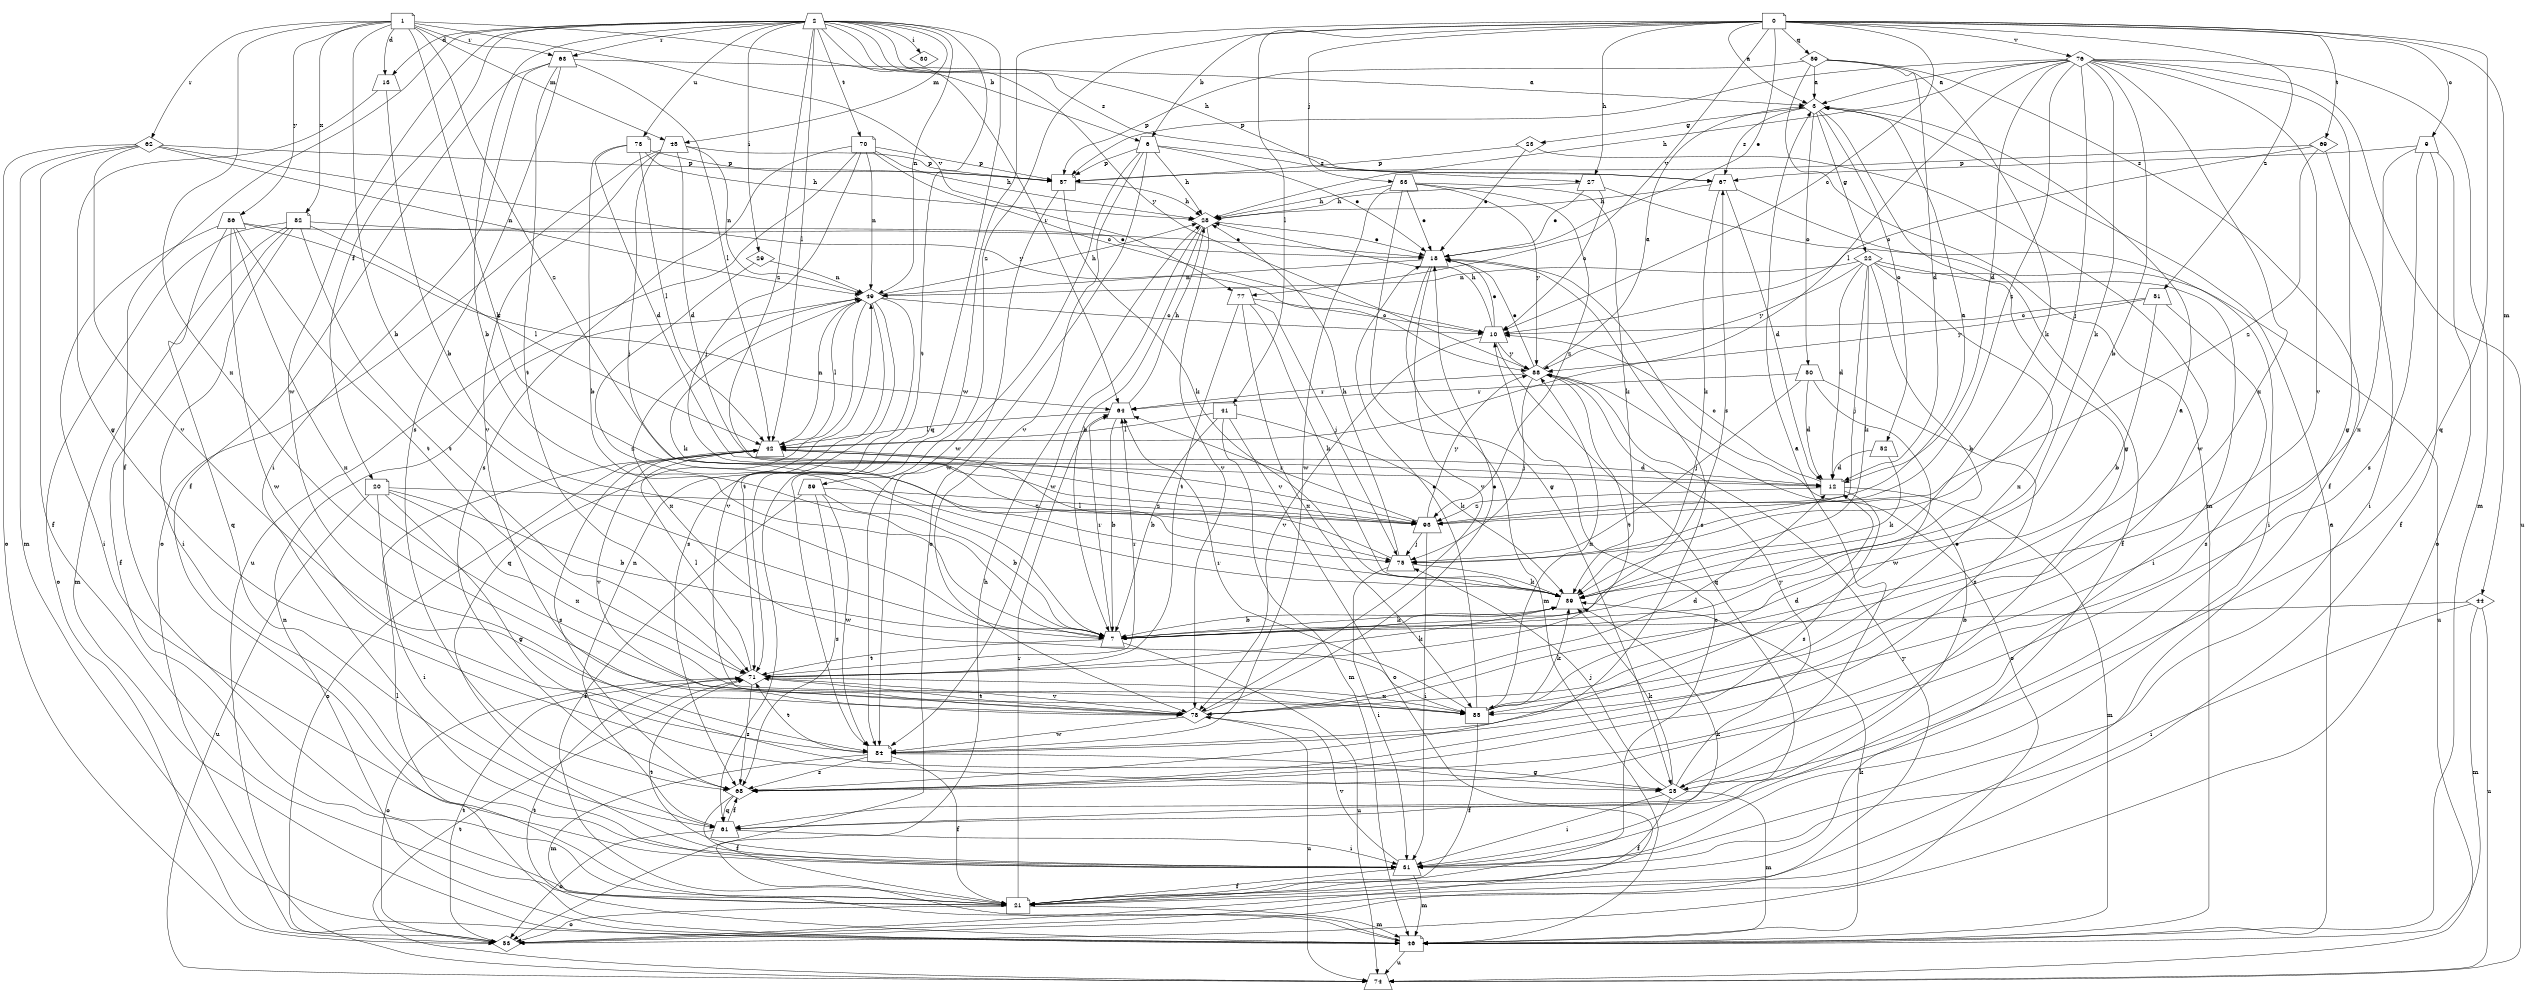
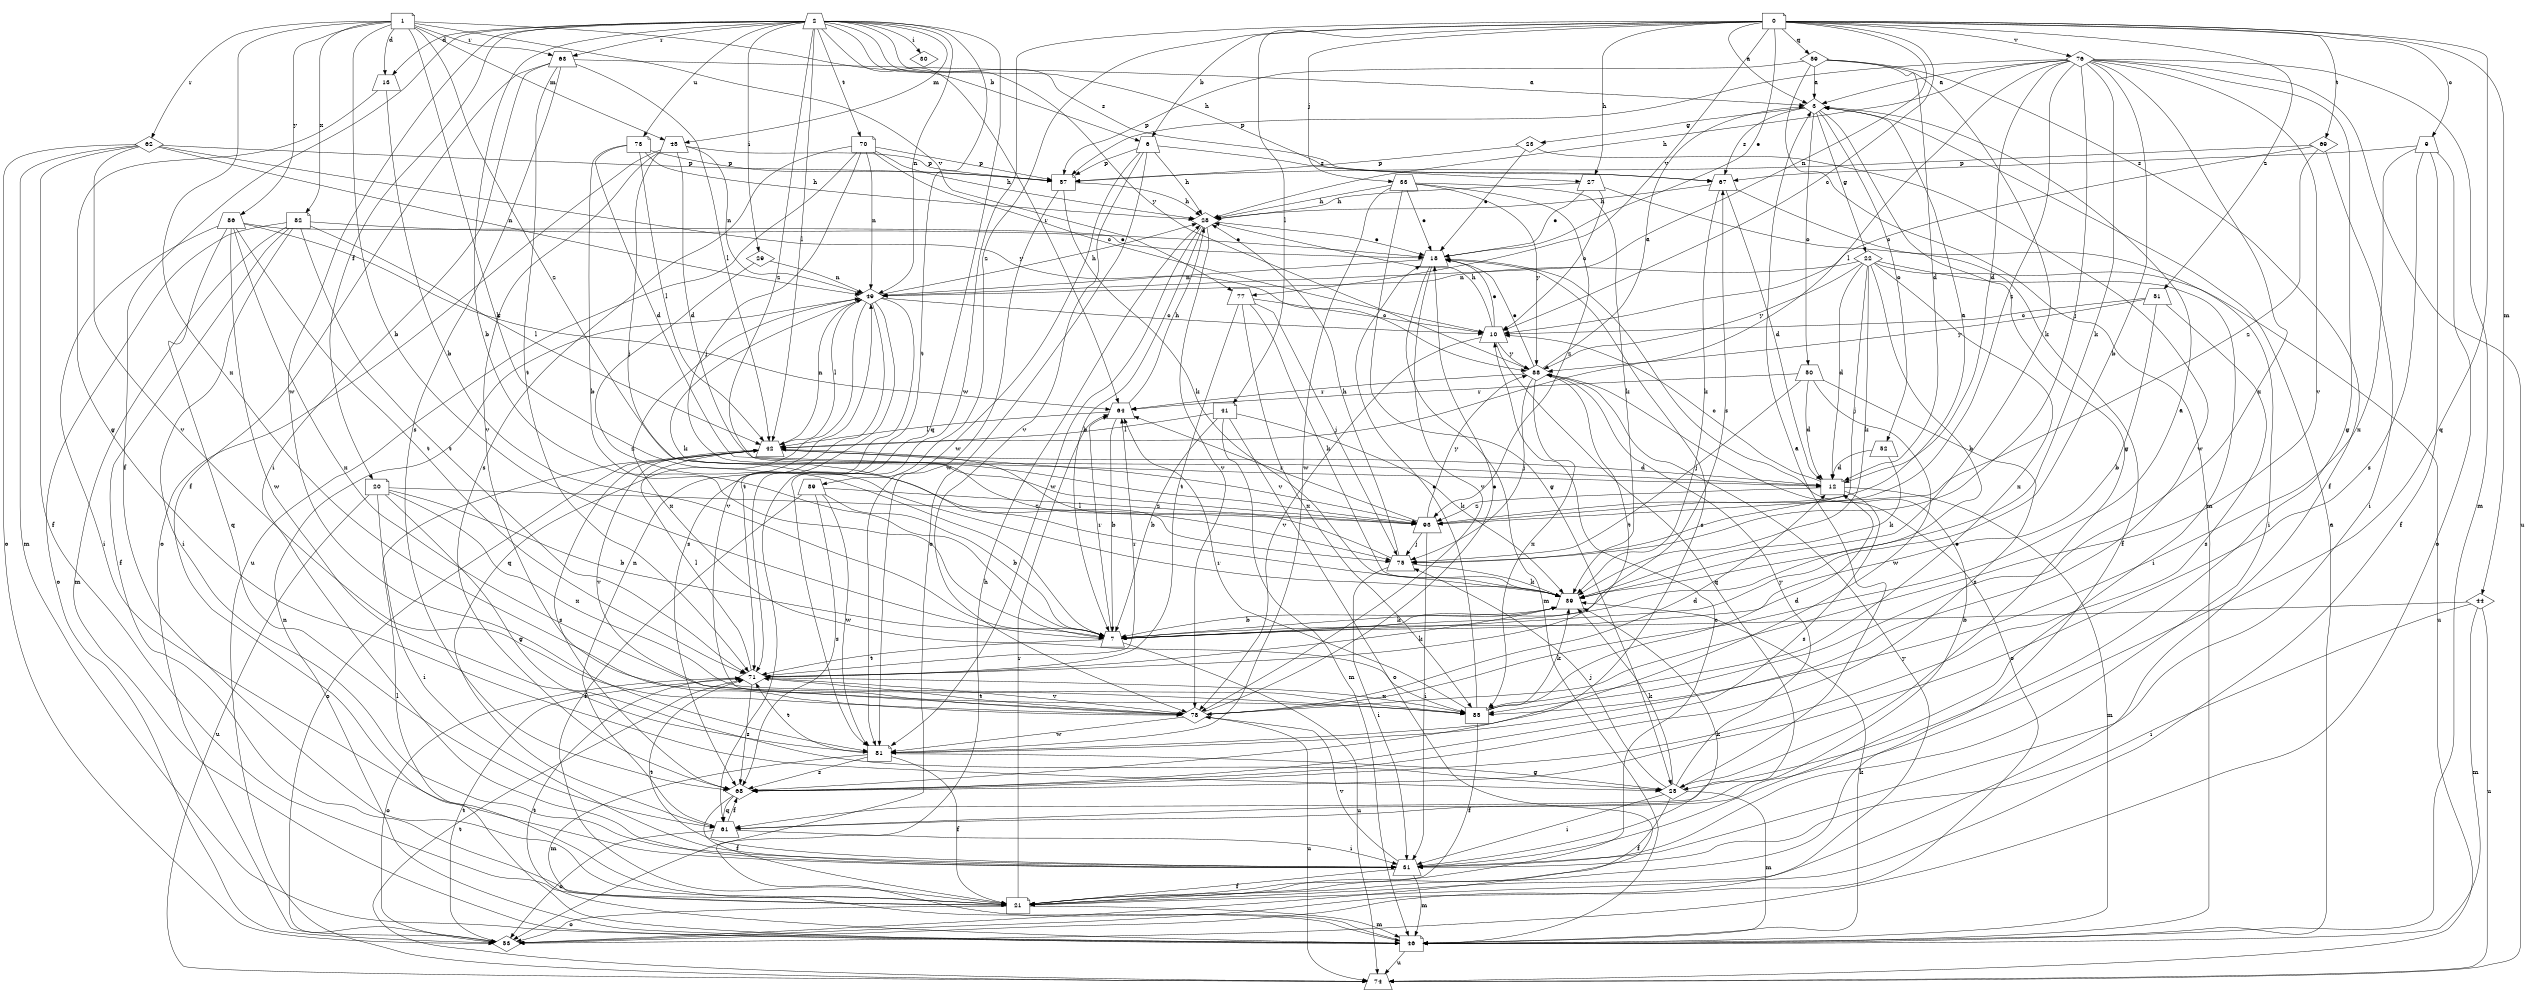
edge "6" -> "18": removed, label "e"
edge "0" -> "49": added, label "n"
edge "85" -> "88": reversed
node "84": label "84" -> "81"
